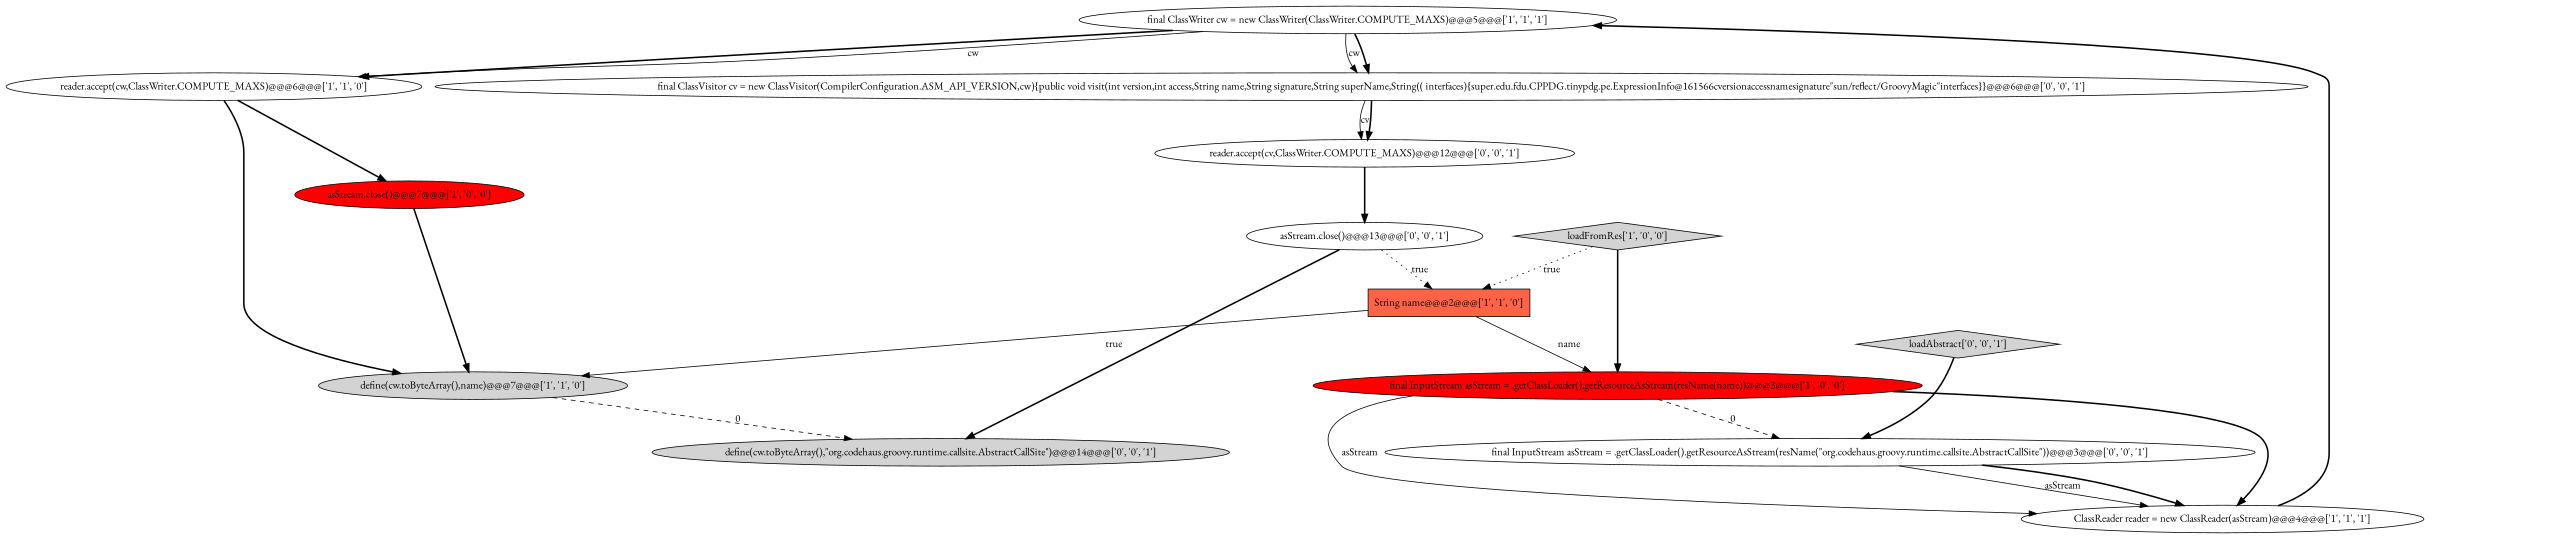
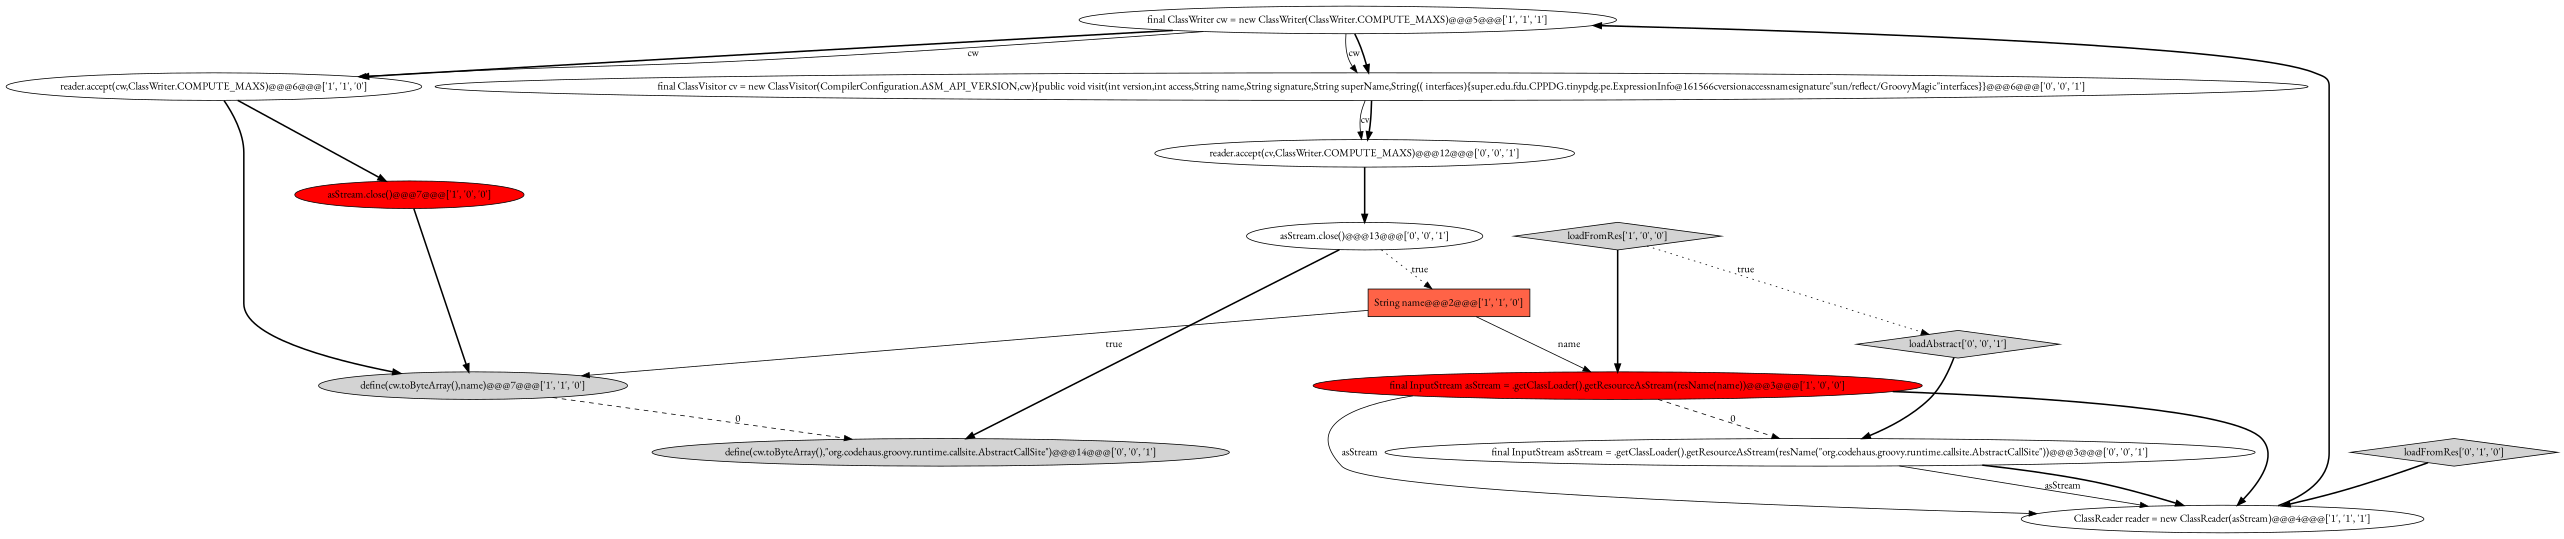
edge "loadFromRes['1', '0', '0']" -> "String name@@@2@@@['1', '1', '0']": now "loadFromRes['1', '0', '0']" -> "loadAbstract['0', '0', '1']"
node "loadFromRes['0', '1', '0']": added
